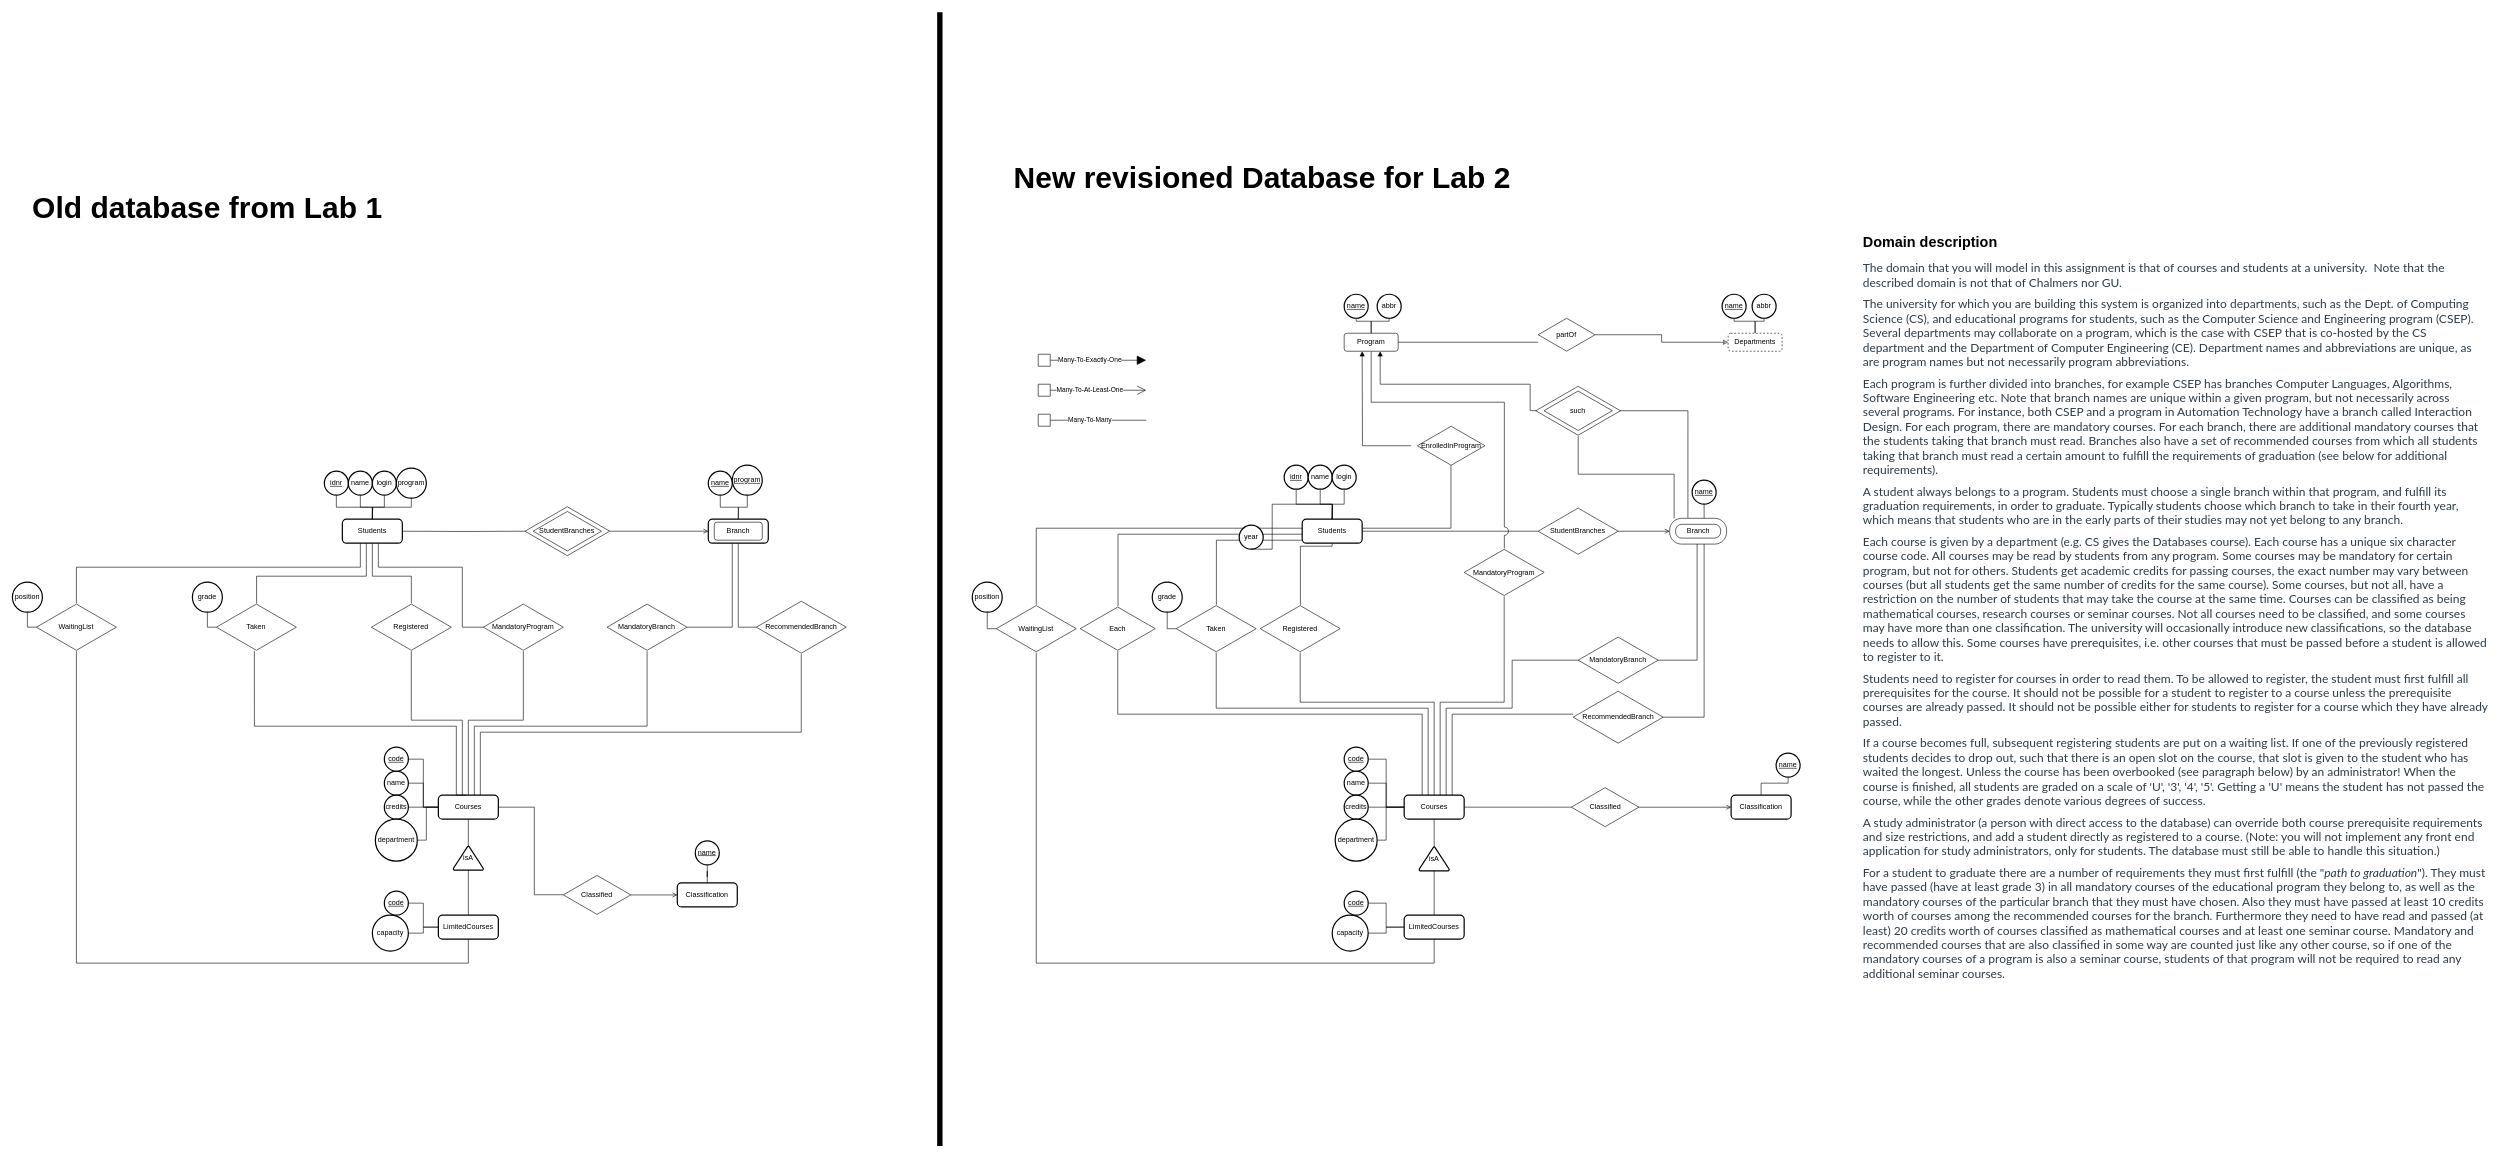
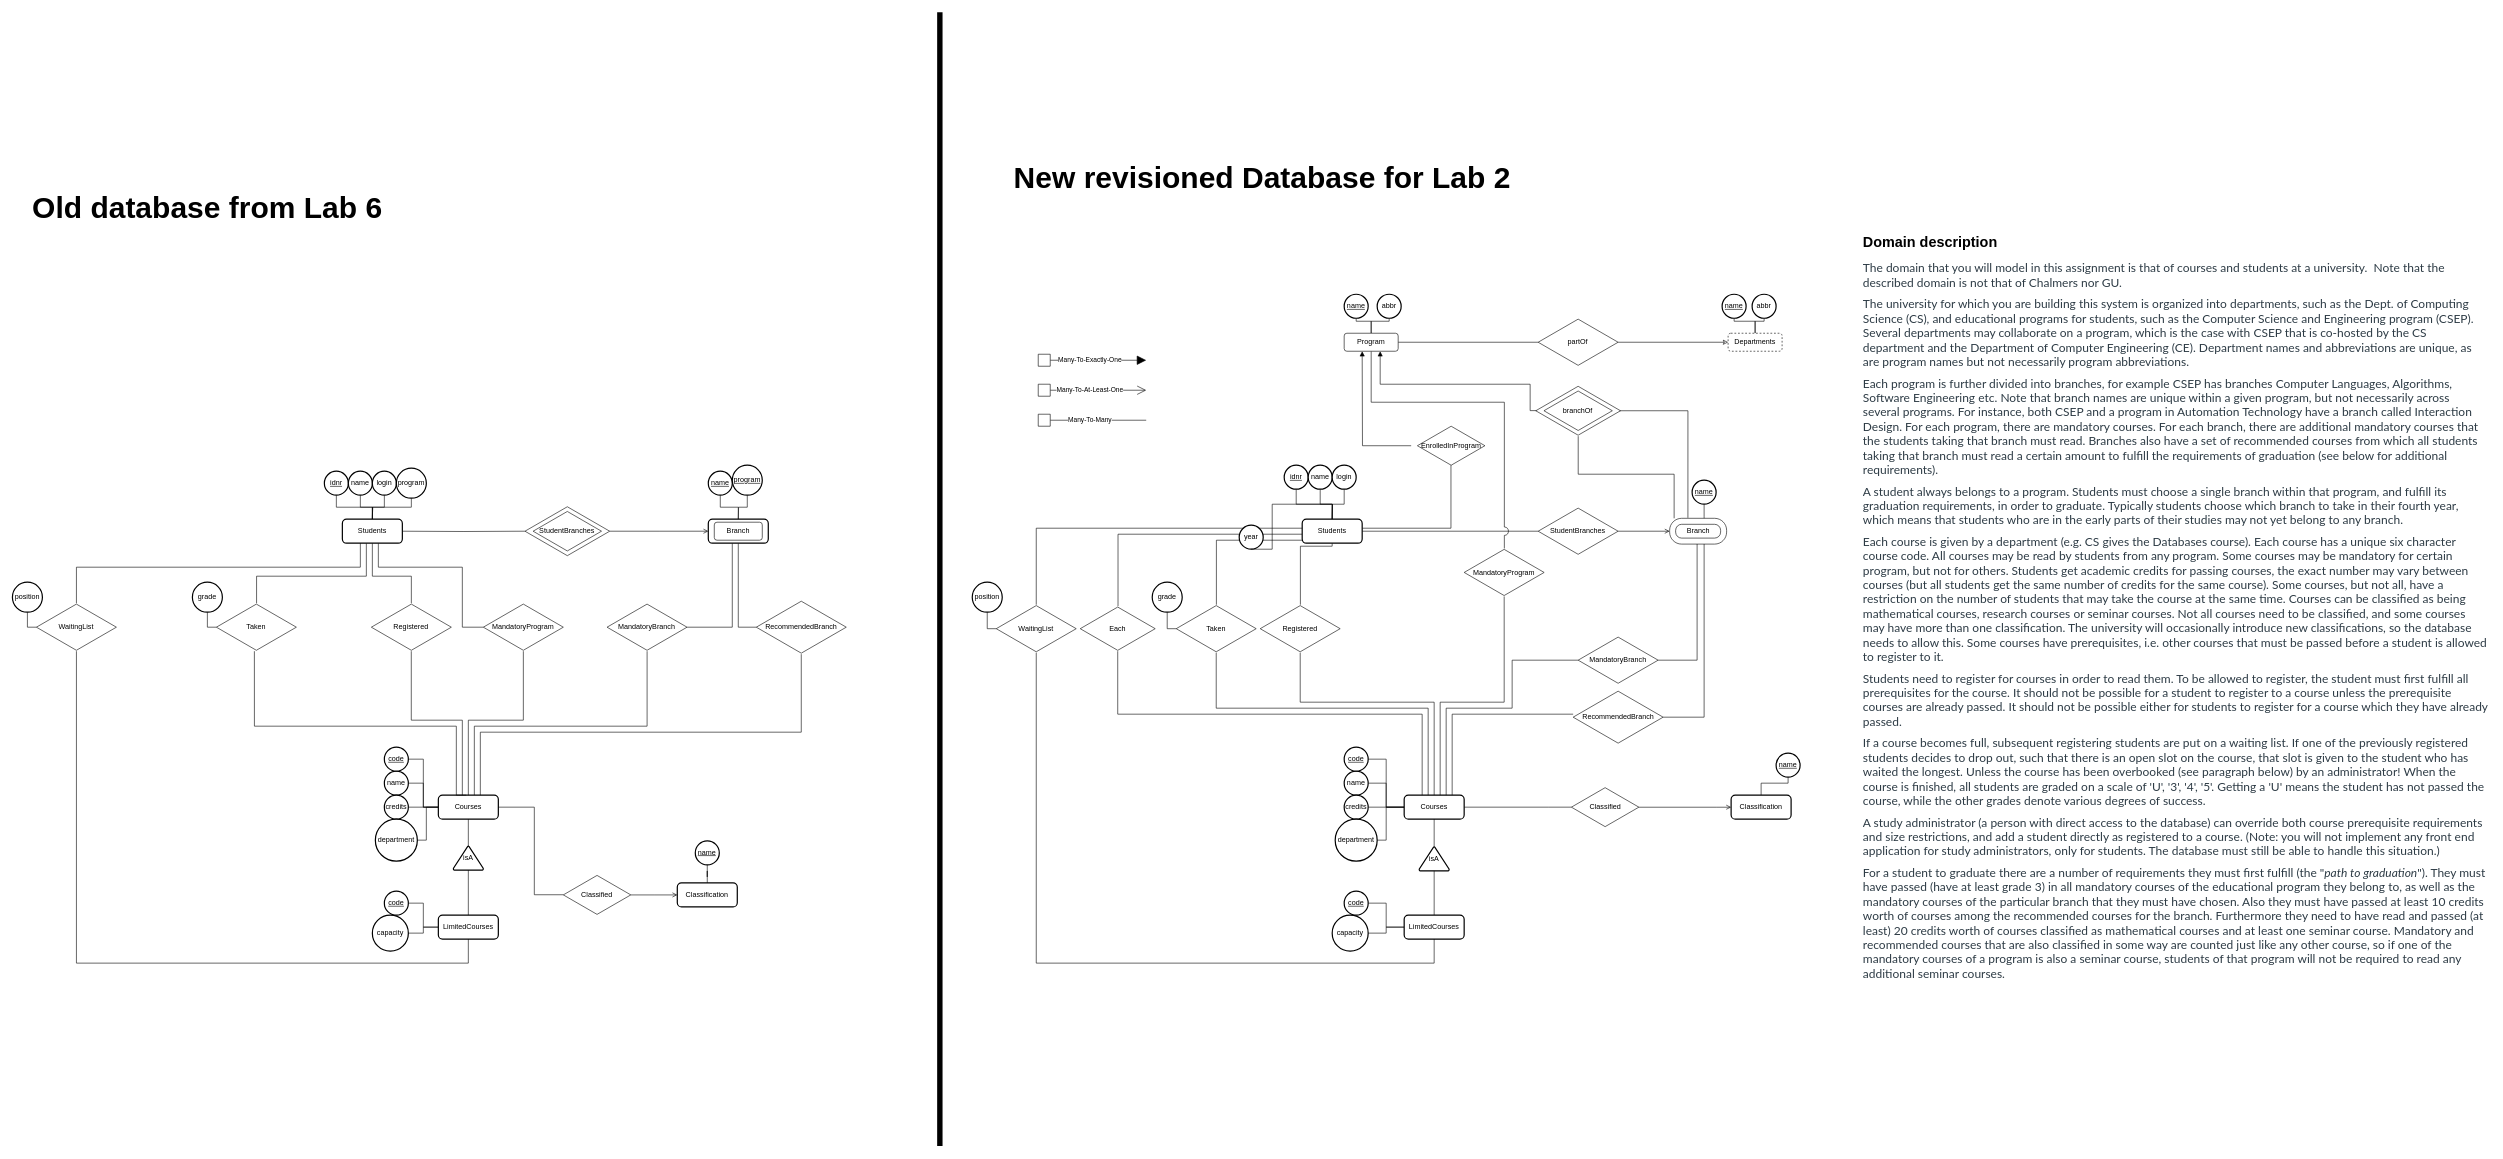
node "Old database from Lab 1": label "Old database from Lab 1" -> "Old database from Lab 6"
node "partOf": size 57x33 -> 80x48
node "such": label "such" -> "branchOf"
